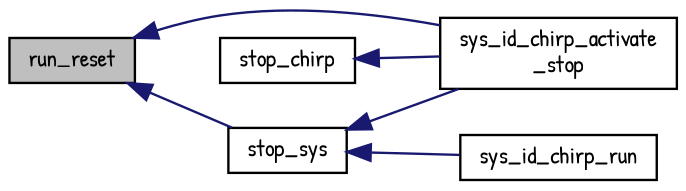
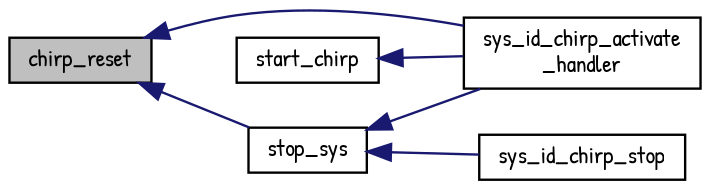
node "sys_id_chirp_activate _stop": label "sys_id_chirp_activate _stop" -> "sys_id_chirp_activate _handler"
node "run_reset": label "run_reset" -> "chirp_reset"
node "stop_chirp": label "stop_chirp" -> "start_chirp"
node "sys_id_chirp_run": label "sys_id_chirp_run" -> "sys_id_chirp_stop"
